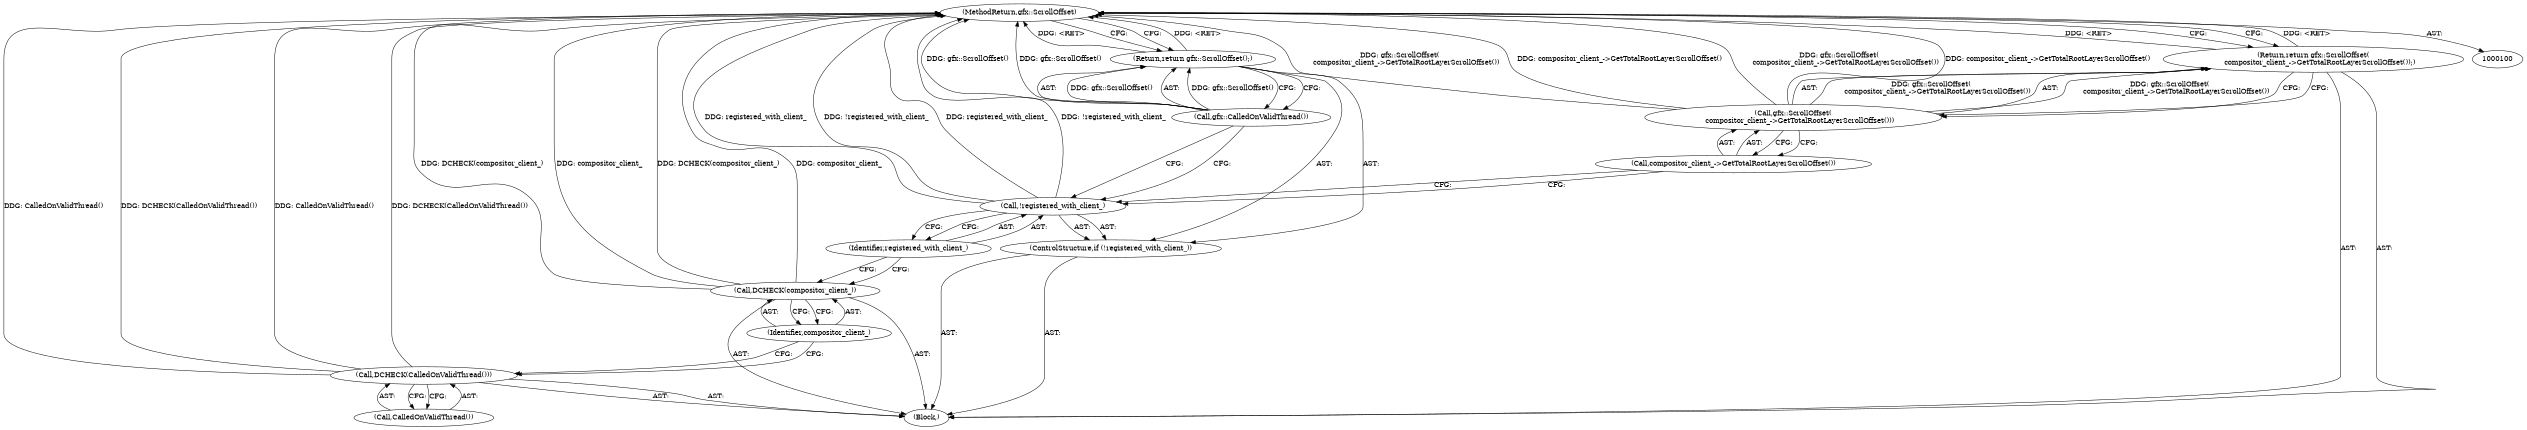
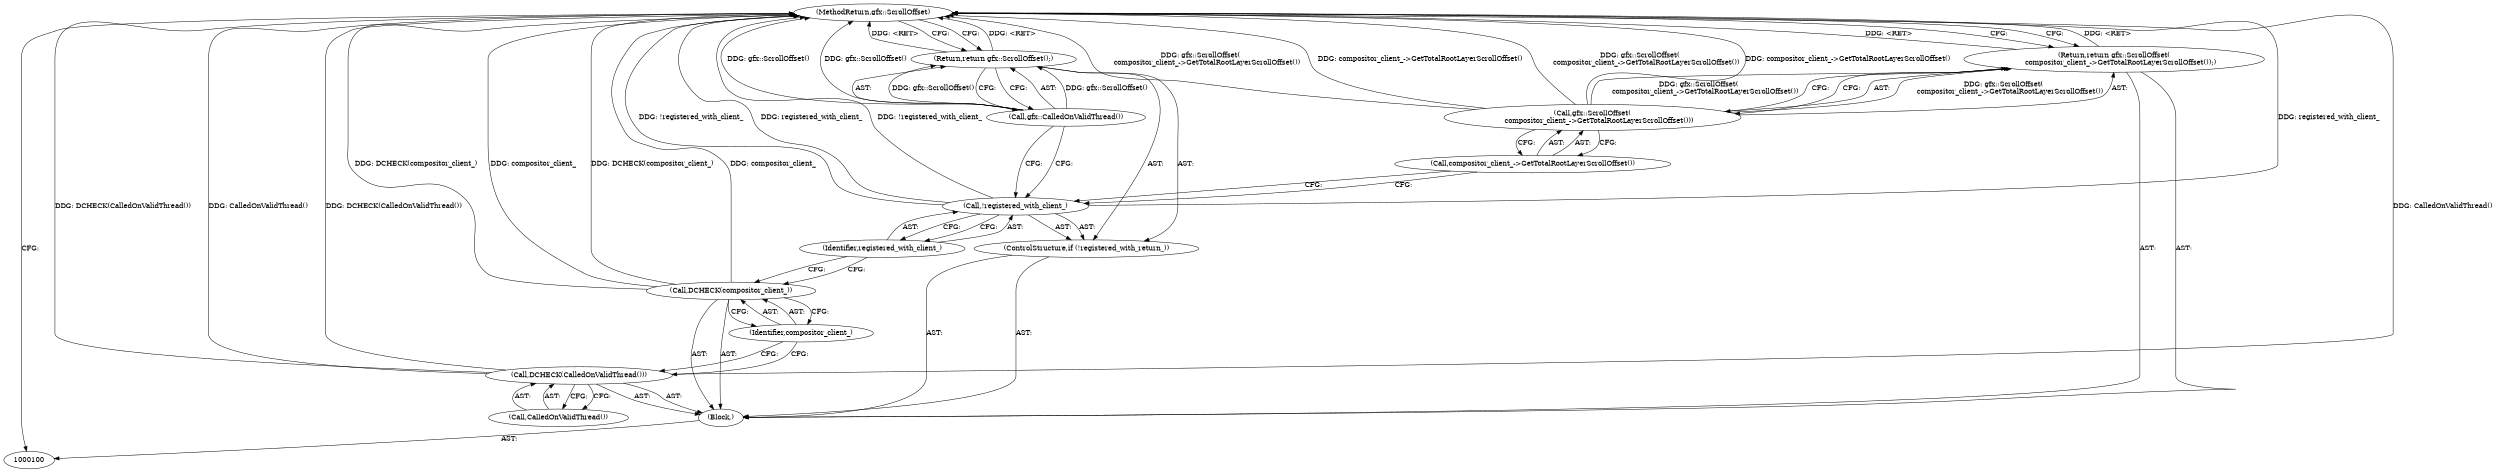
edge "(MethodReturn,gfx::ScrollOffset)" -> "1000100": label "AST: " -> "CFG: "
node "(ControlStructure,if (!registered_with_client_))": label "(ControlStructure,if (!registered_with_client_))" -> "(ControlStructure,if (!registered_with_return_))"
edge "(Block,)" -> "1000100": added, label "AST:"
